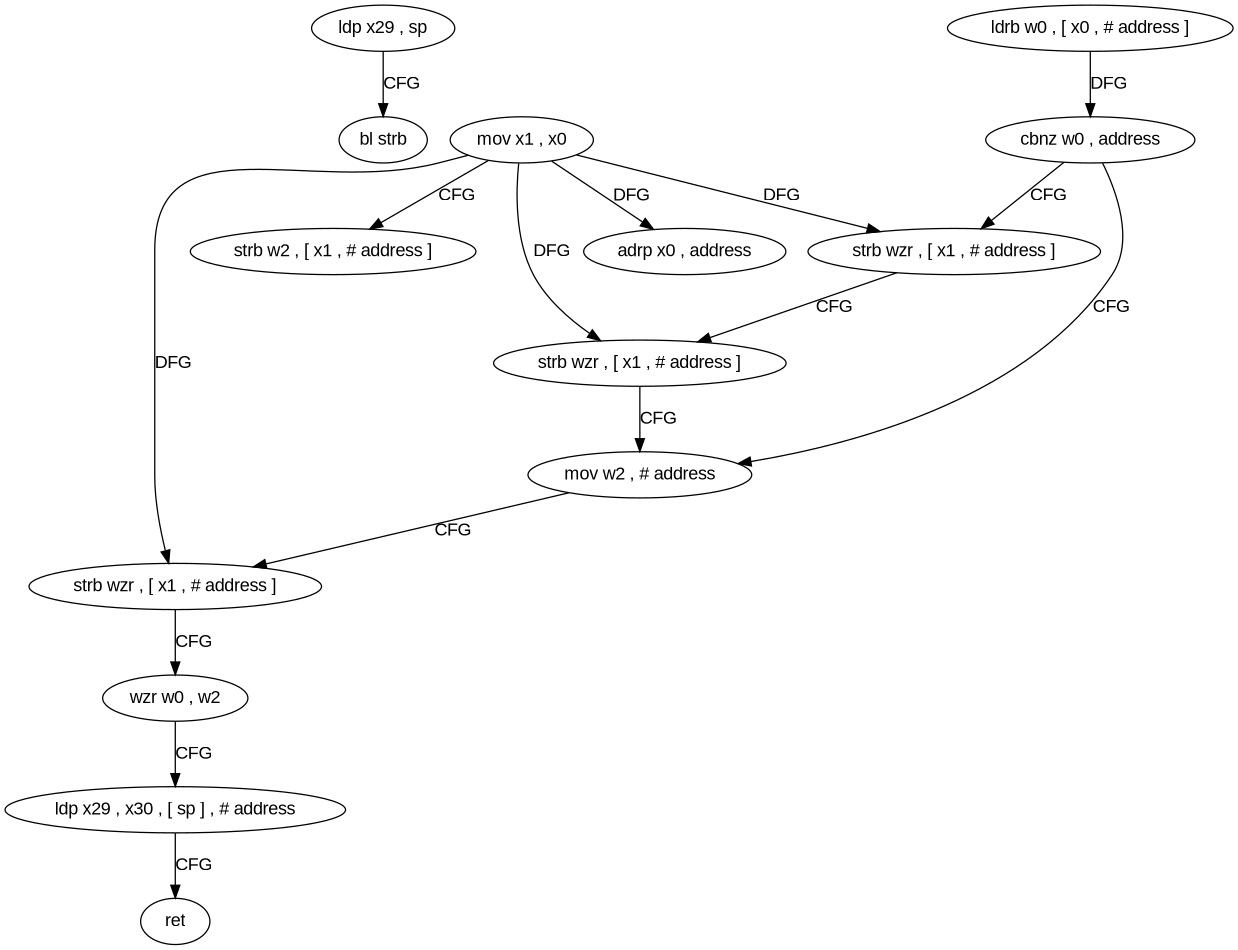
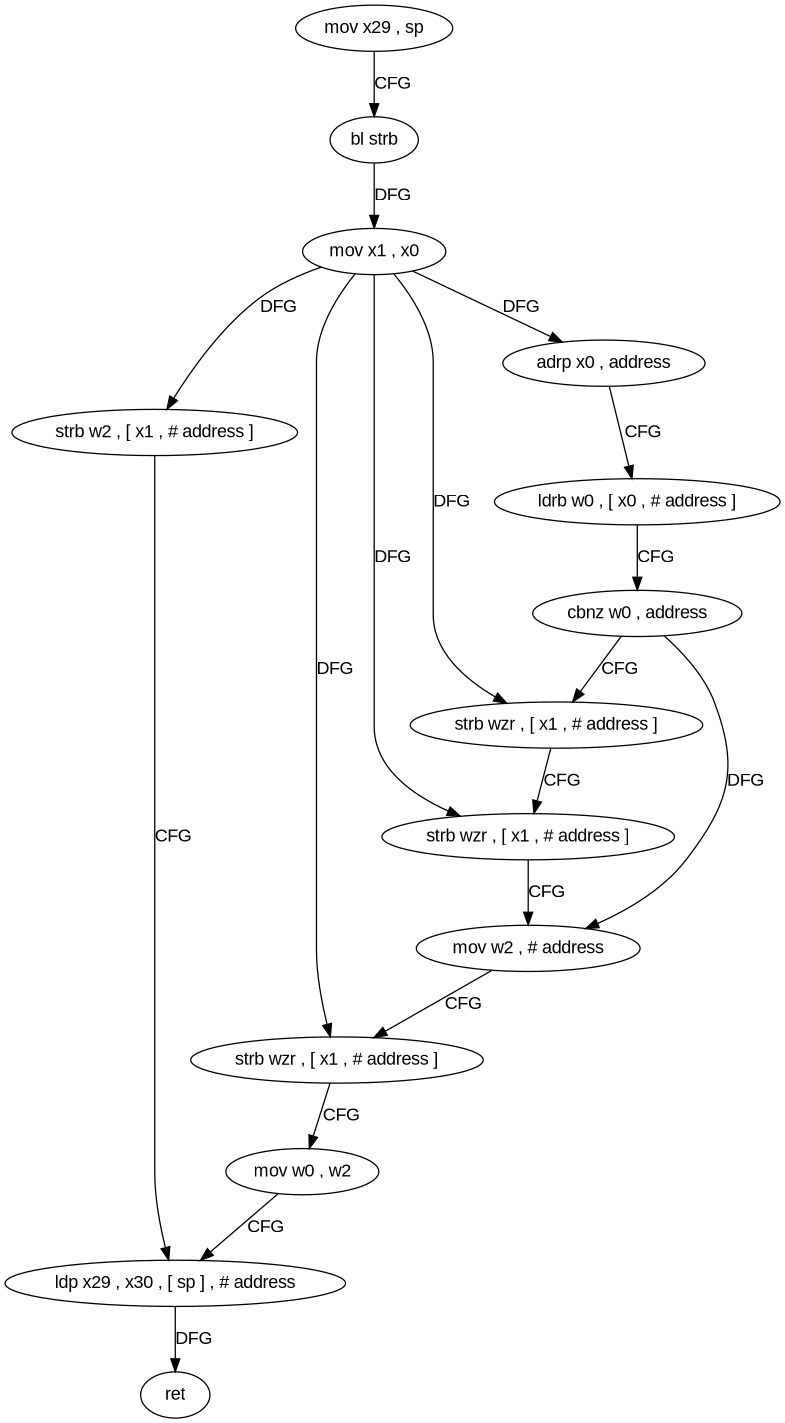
node "ldp x29 , sp": label "ldp x29 , sp" -> "mov x29 , sp"
edge "ldrb w0 , [ x0 , # address ]" -> "cbnz w0 , address": label "DFG" -> "CFG"
edge "bl strb" -> "mov x1 , x0": added, label "DFG"
edge "mov x1 , x0" -> "strb w2 , [ x1 , # address ]": label "CFG" -> "DFG"
edge "cbnz w0 , address" -> "mov w2 , # address": label "CFG" -> "DFG"
edge "adrp x0 , address" -> "ldrb w0 , [ x0 , # address ]": added, label "CFG"
node "wzr w0 , w2": label "wzr w0 , w2" -> "mov w0 , w2"
edge "strb w2 , [ x1 , # address ]" -> "ldp x29 , x30 , [ sp ] , # address": added, label "CFG"
edge "ldp x29 , x30 , [ sp ] , # address" -> "ret": label "CFG" -> "DFG"
